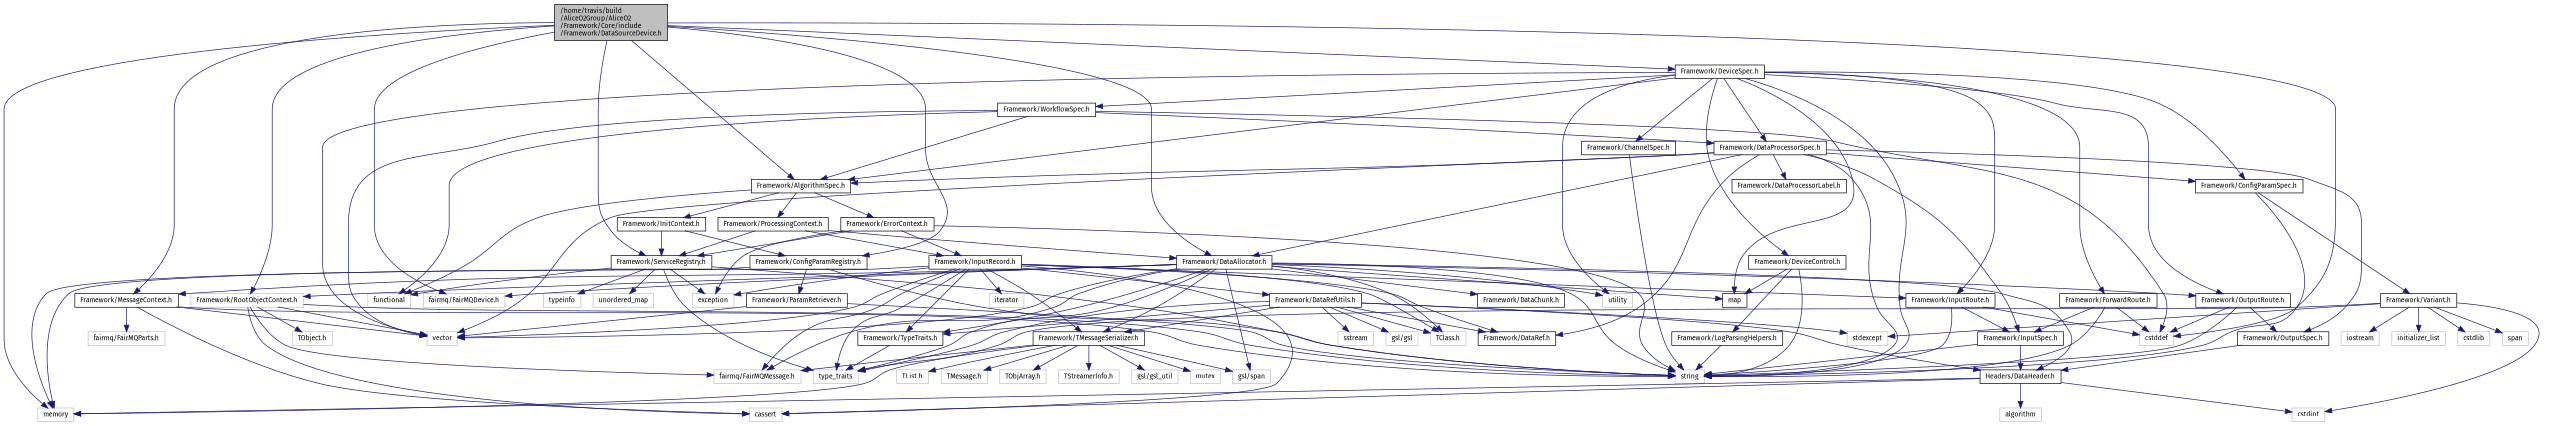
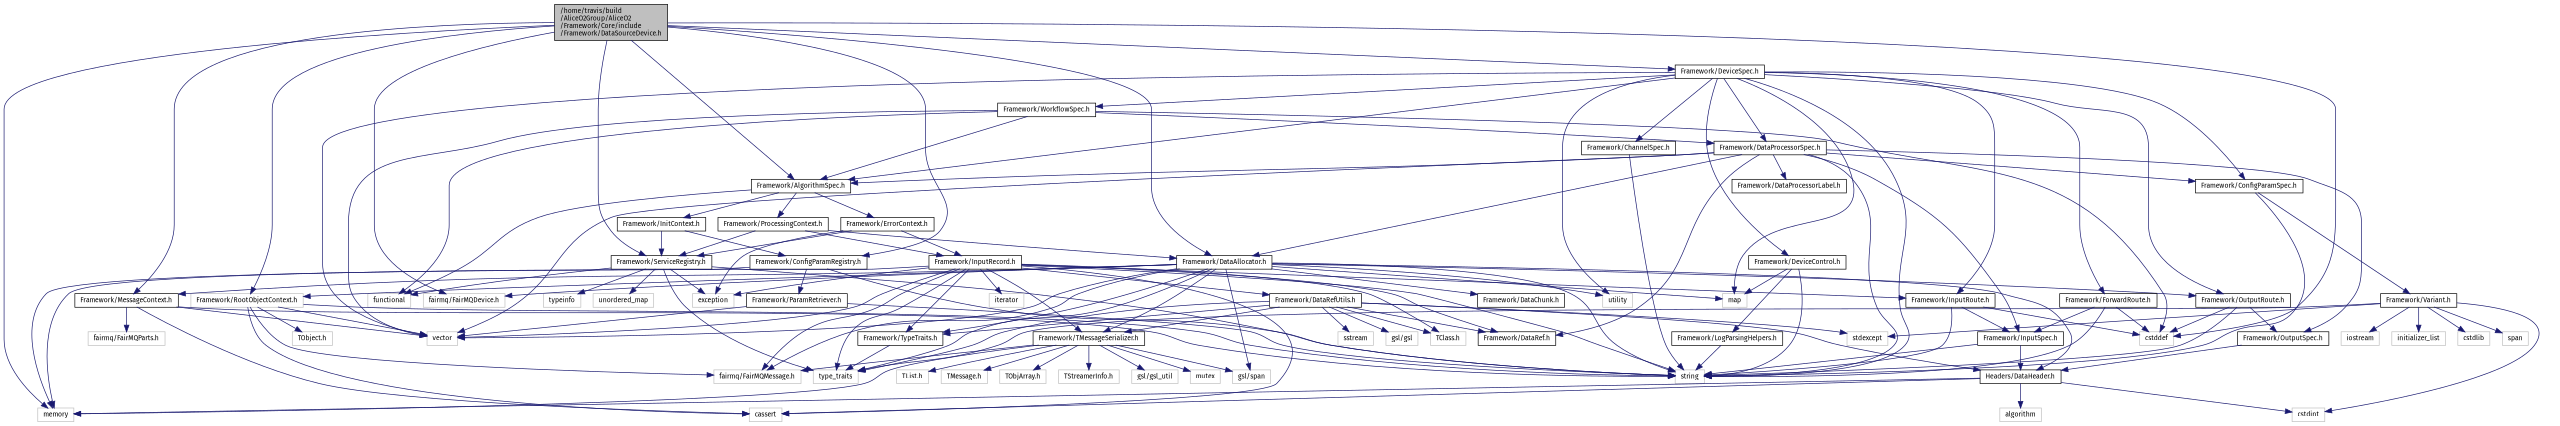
edge "Framework/ErrorContext.h" -> "string": now "Framework/InputRecord.h" -> "string"
edge "Framework/DataAllocator.h" -> "TClass.h": removed
node "map": color black -> grey75
